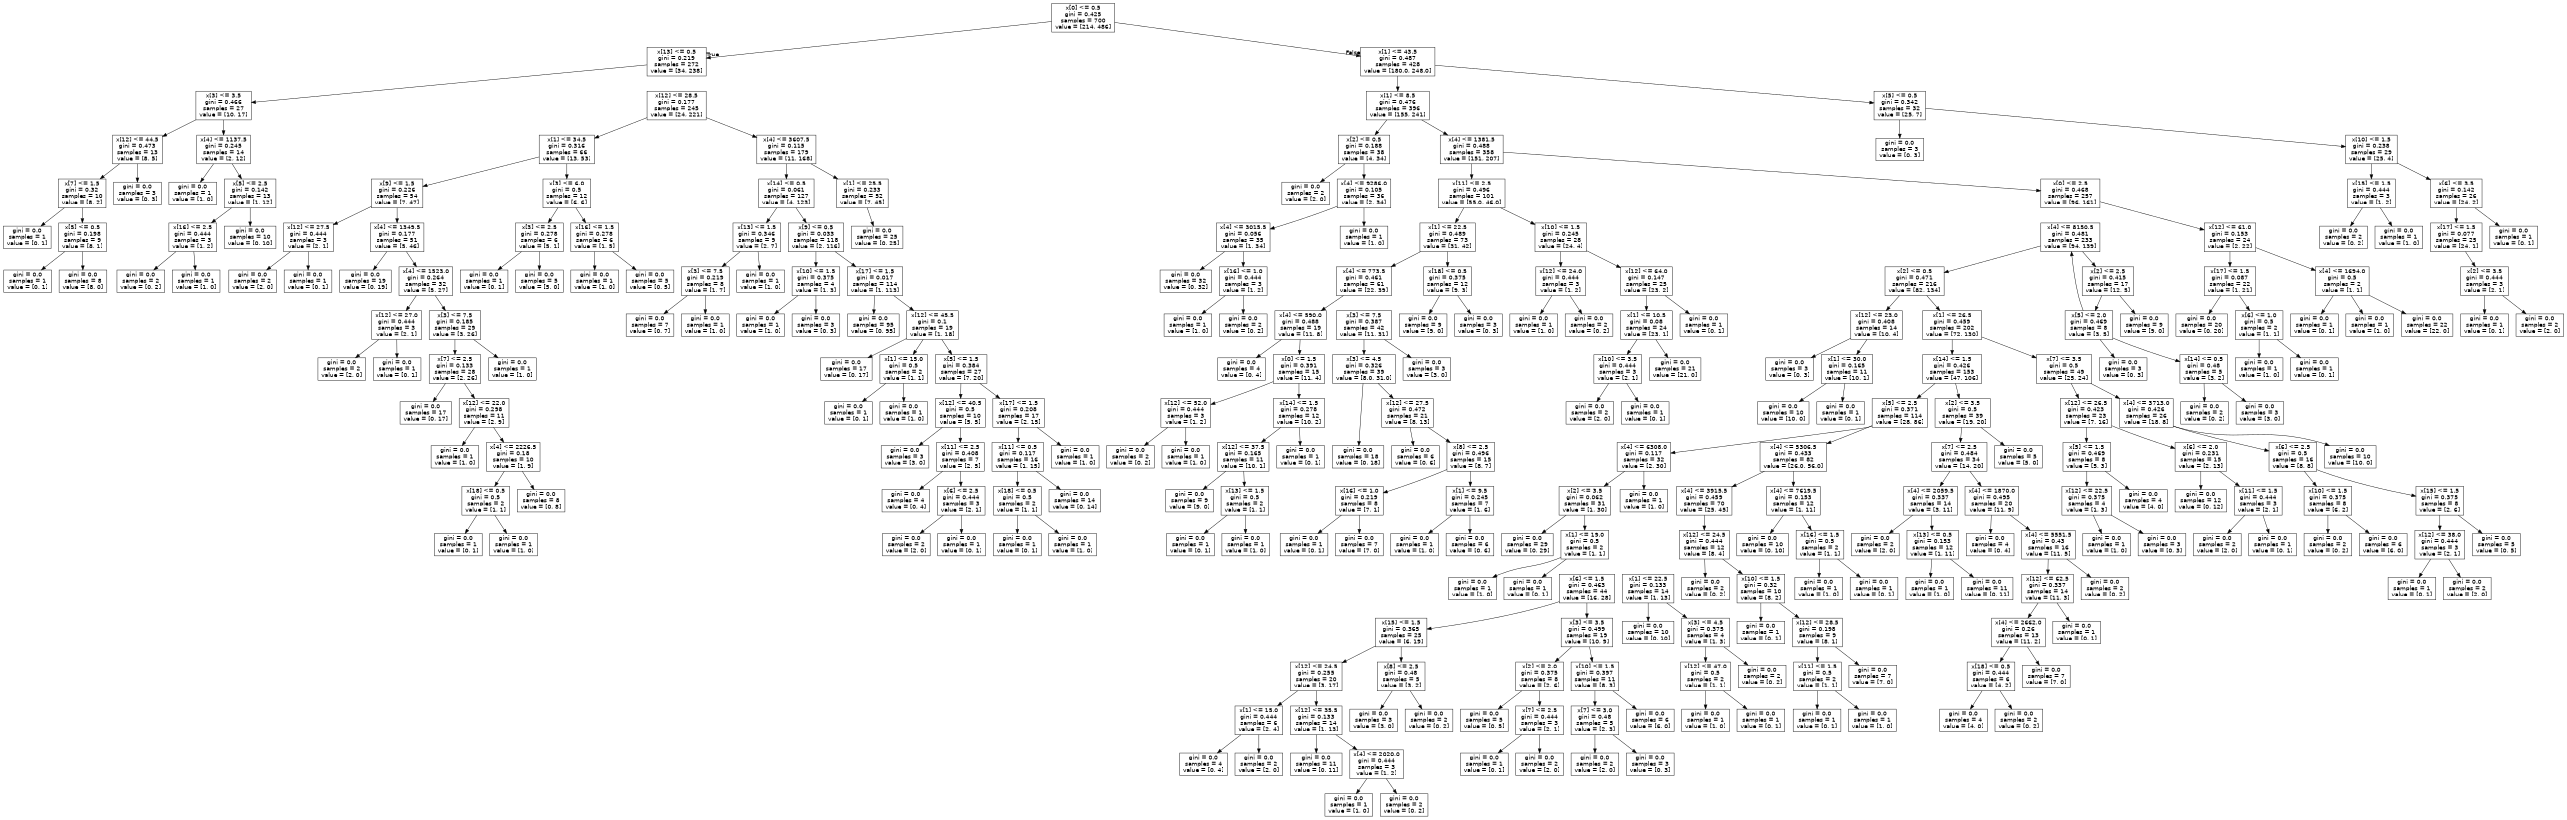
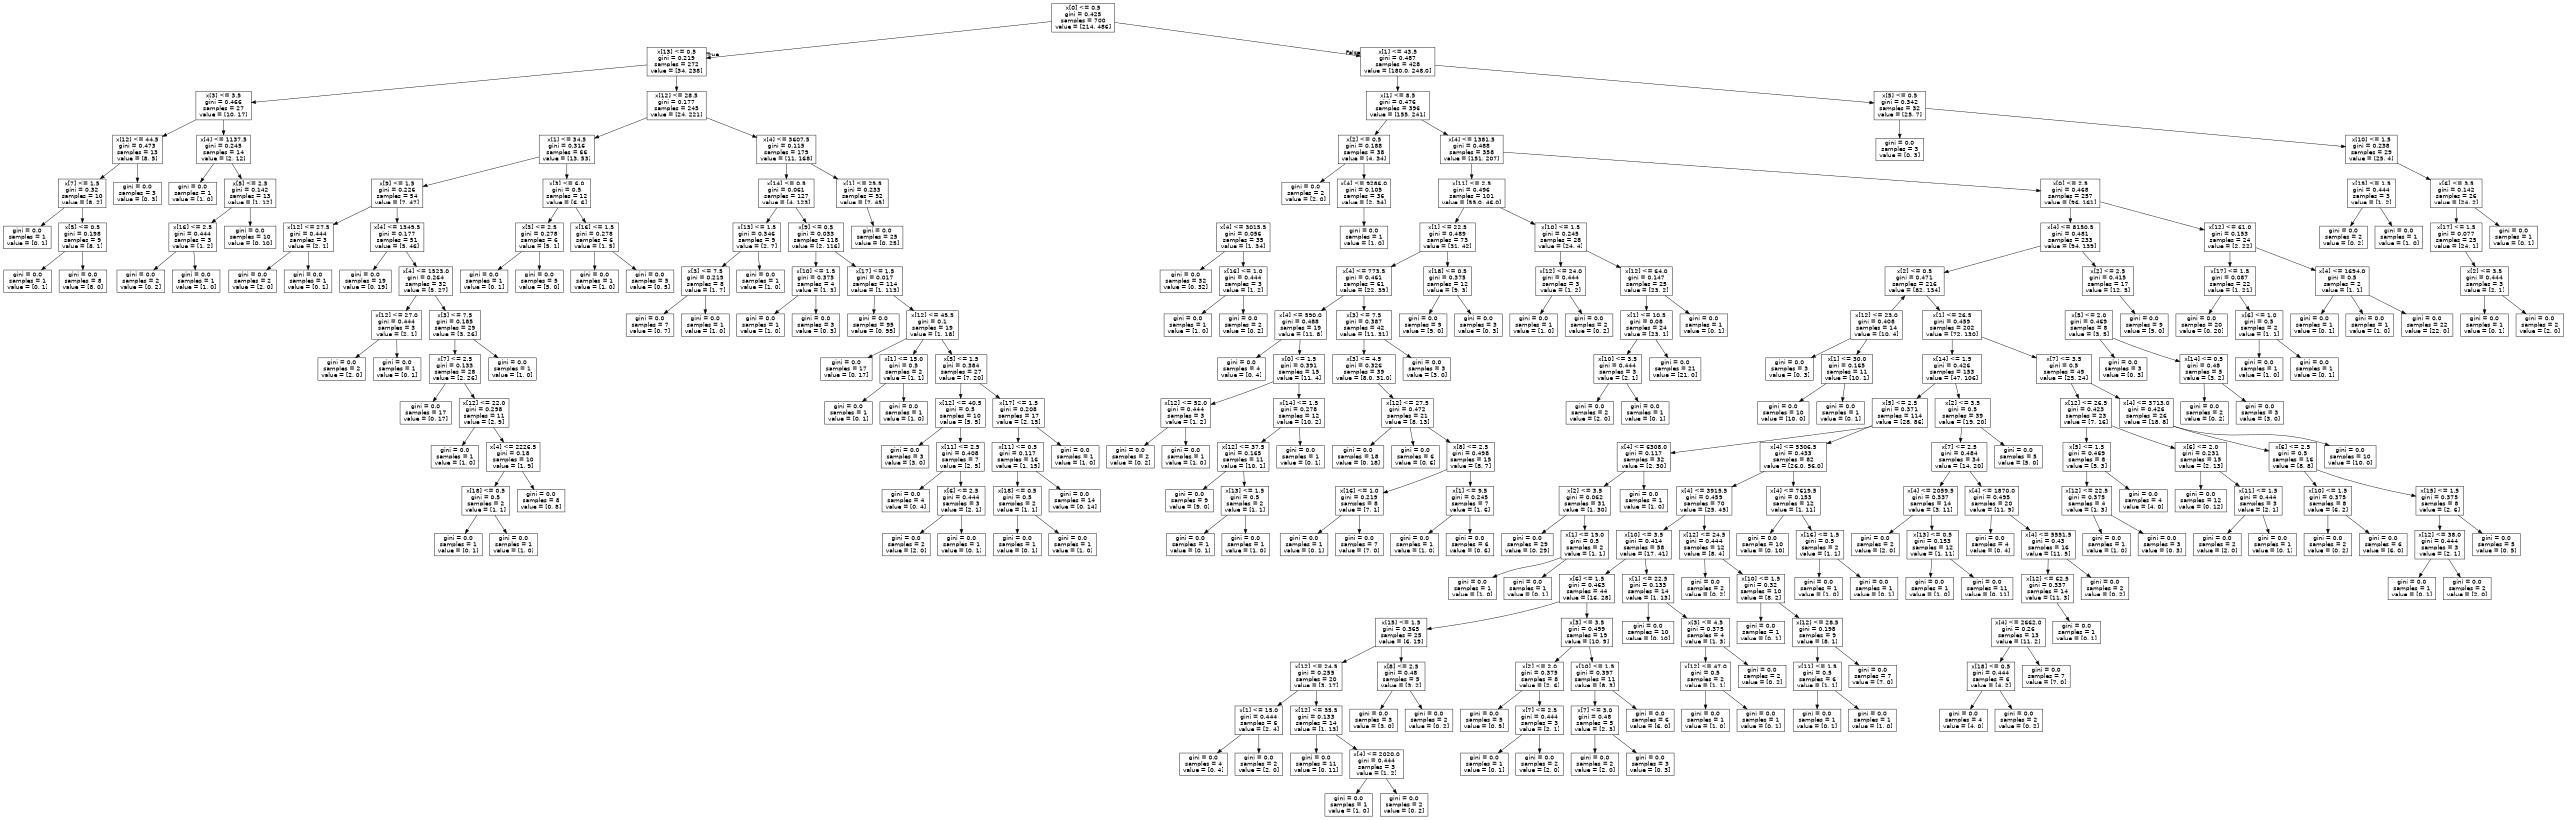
edge "x[13] <= 0.5 gini = 0.219 samples = 272 value = [34, 238]" -> "x[12] <= 28.5 gini = 0.177 samples = 245 value = [24, 221]": added
edge "x[10] <= 1.5 gini = 0.238 samples = 29 value = [25, 4]" -> "x[15] <= 1.5 gini = 0.444 samples = 3 value = [1, 2]": removed
edge "x[4] <= 9286.0 gini = 0.105 samples = 36 value = [2, 34]" -> "x[4] <= 3015.5 gini = 0.056 samples = 35 value = [1, 34]": removed
edge "x[5] <= 2.0 gini = 0.469 samples = 8 value = [3, 5]" -> "x[4] <= 8150.5 gini = 0.481 samples = 233 value = [94, 139]": now "x[0] <= 2.5 gini = 0.468 samples = 257 value = [96, 161]" -> "x[4] <= 8150.5 gini = 0.481 samples = 233 value = [94, 139]"
edge "x[4] <= 773.5 gini = 0.461 samples = 61 value = [22, 39]" -> "x[3] <= 7.5 gini = 0.387 samples = 42 value = [11, 31]": added
edge "x[2] <= 0.5 gini = 0.471 samples = 216 value = [82, 134]" -> "x[12] <= 23.0 gini = 0.408 samples = 14 value = [10, 4]": reversed
edge "x[2] <= 2.5 gini = 0.415 samples = 17 value = [12, 5]" -> "x[5] <= 2.0 gini = 0.469 samples = 8 value = [3, 5]": removed
edge "x[3] <= 4.5 gini = 0.326 samples = 39 value = [8.0, 31.0]" -> "gini = 0.0 samples = 18 value = [0, 18]": now "x[12] <= 27.5 gini = 0.472 samples = 21 value = [8, 13]" -> "gini = 0.0 samples = 18 value = [0, 18]"
node "x[8] <= 2.5 gini = 0.496 samples = 15 value = [8, 7]": label "x[8] <= 2.5 gini = 0.496 samples = 15 value = [8, 7]" -> "x[8] <= 2.5 gini = 0.498 samples = 15 value = [8, 7]"
node "x[10] <= 3.5 gini = 0.414 samples = 58 value = [17, 41]": added
edge "x[12] <= 62.5 gini = 0.337 samples = 14 value = [11, 3]" -> "x[4] <= 2662.0 gini = 0.26 samples = 13 value = [11, 2]": removed
node "x[11] <= 1.5 gini = 0.5 samples = 2 value = [1, 1]": label "x[11] <= 1.5 gini = 0.5 samples = 2 value = [1, 1]" -> "x[11] <= 1.5 gini = 0.5 samples = 6 value = [1, 1]"
